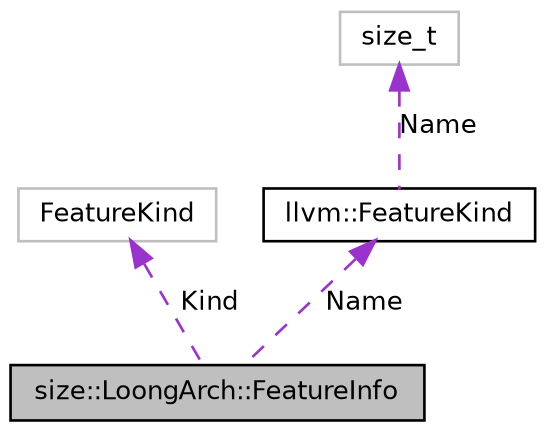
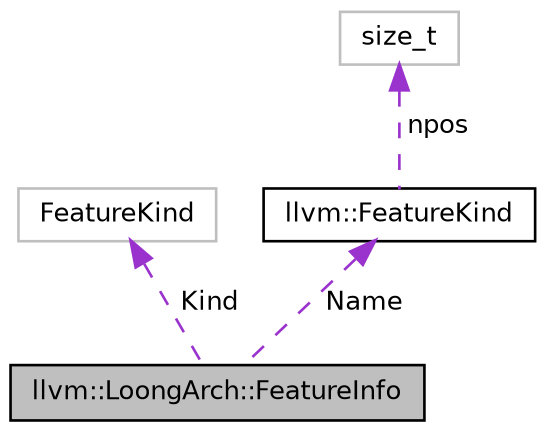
edge "llvm::FeatureKind" -> "size_t": label " Name" -> " npos"
node "size::LoongArch::FeatureInfo": label "size::LoongArch::FeatureInfo" -> "llvm::LoongArch::FeatureInfo"
